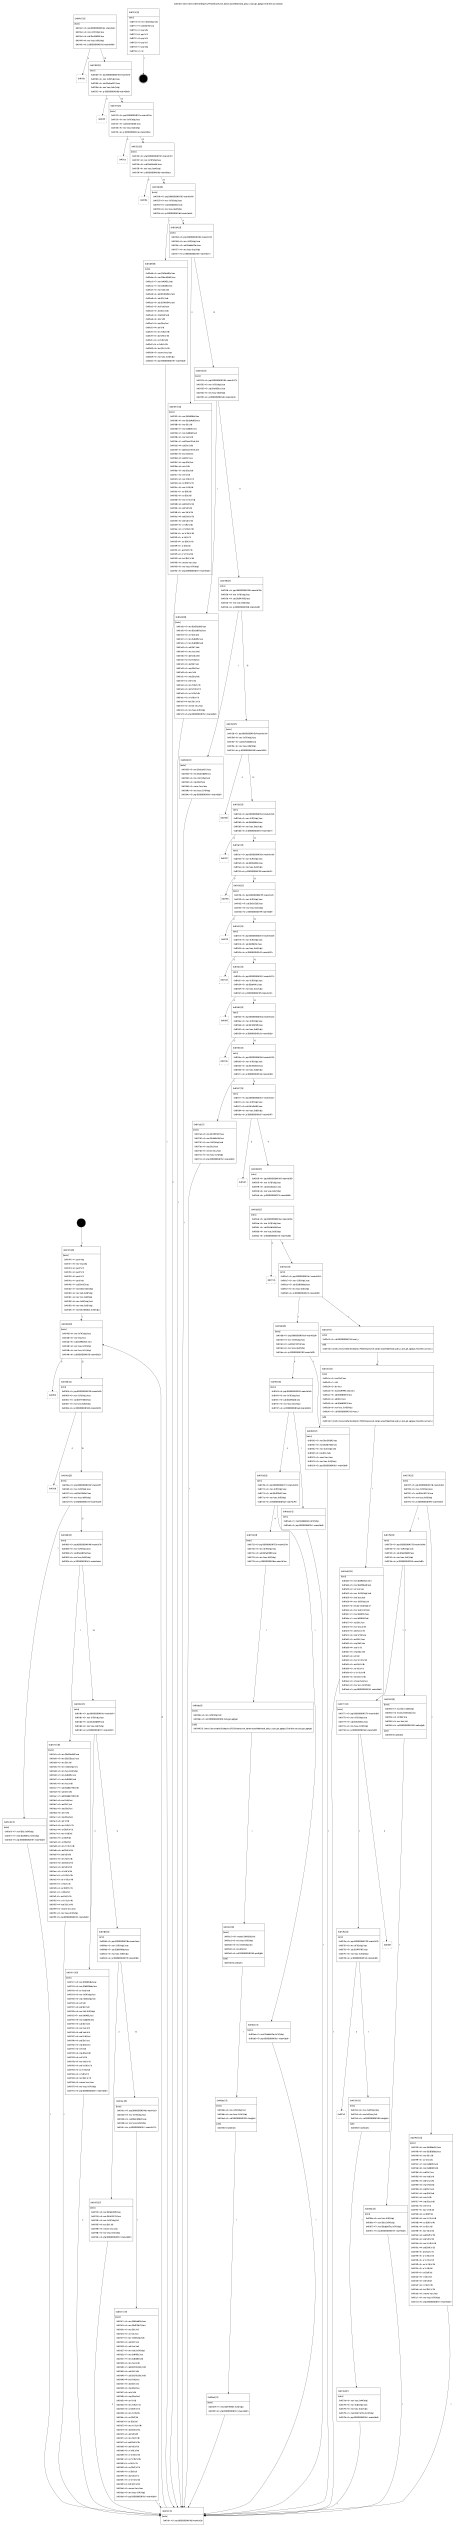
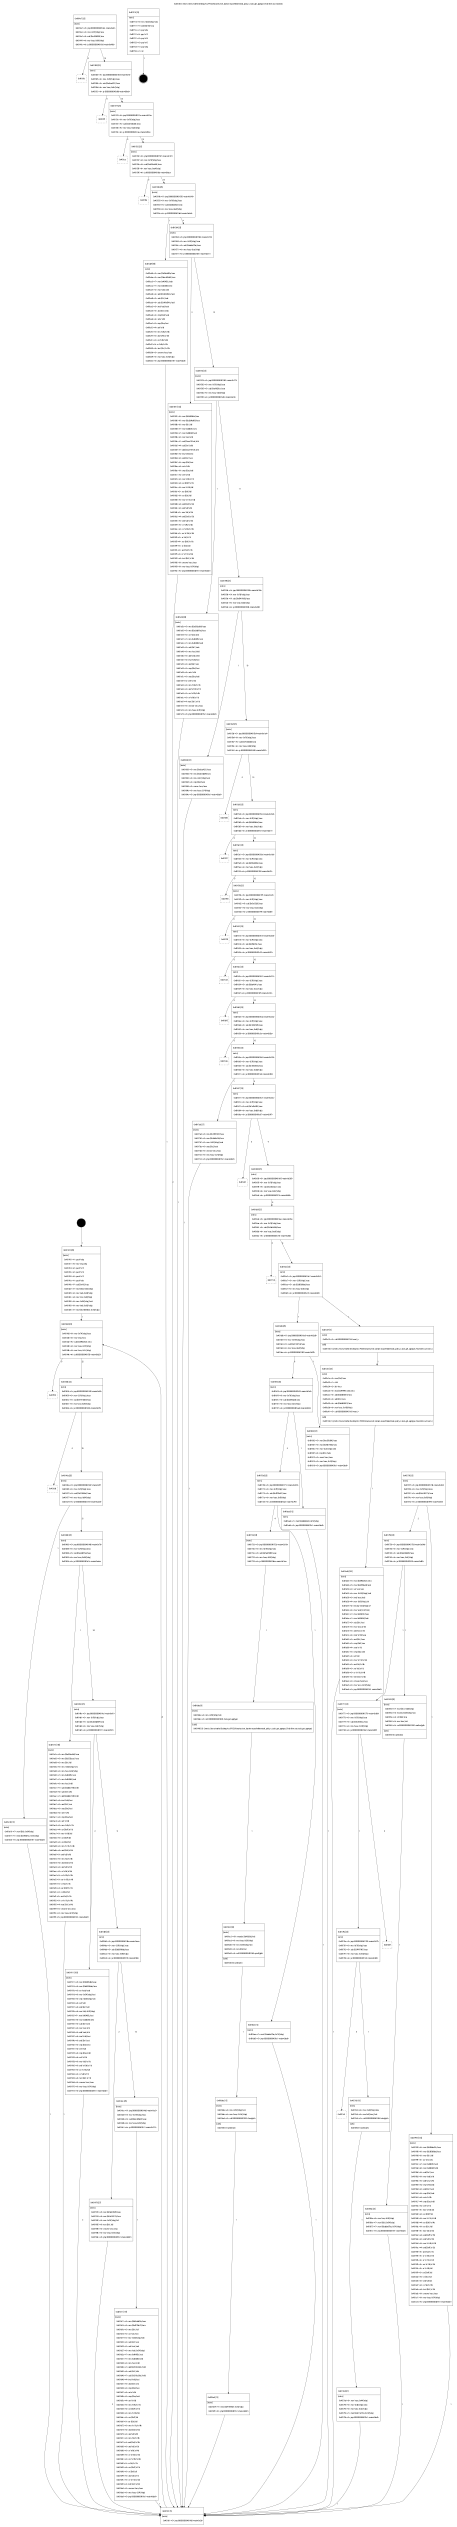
edge "0x401690 [25]" -> "0x4016a9 [25]": added, label "8"
